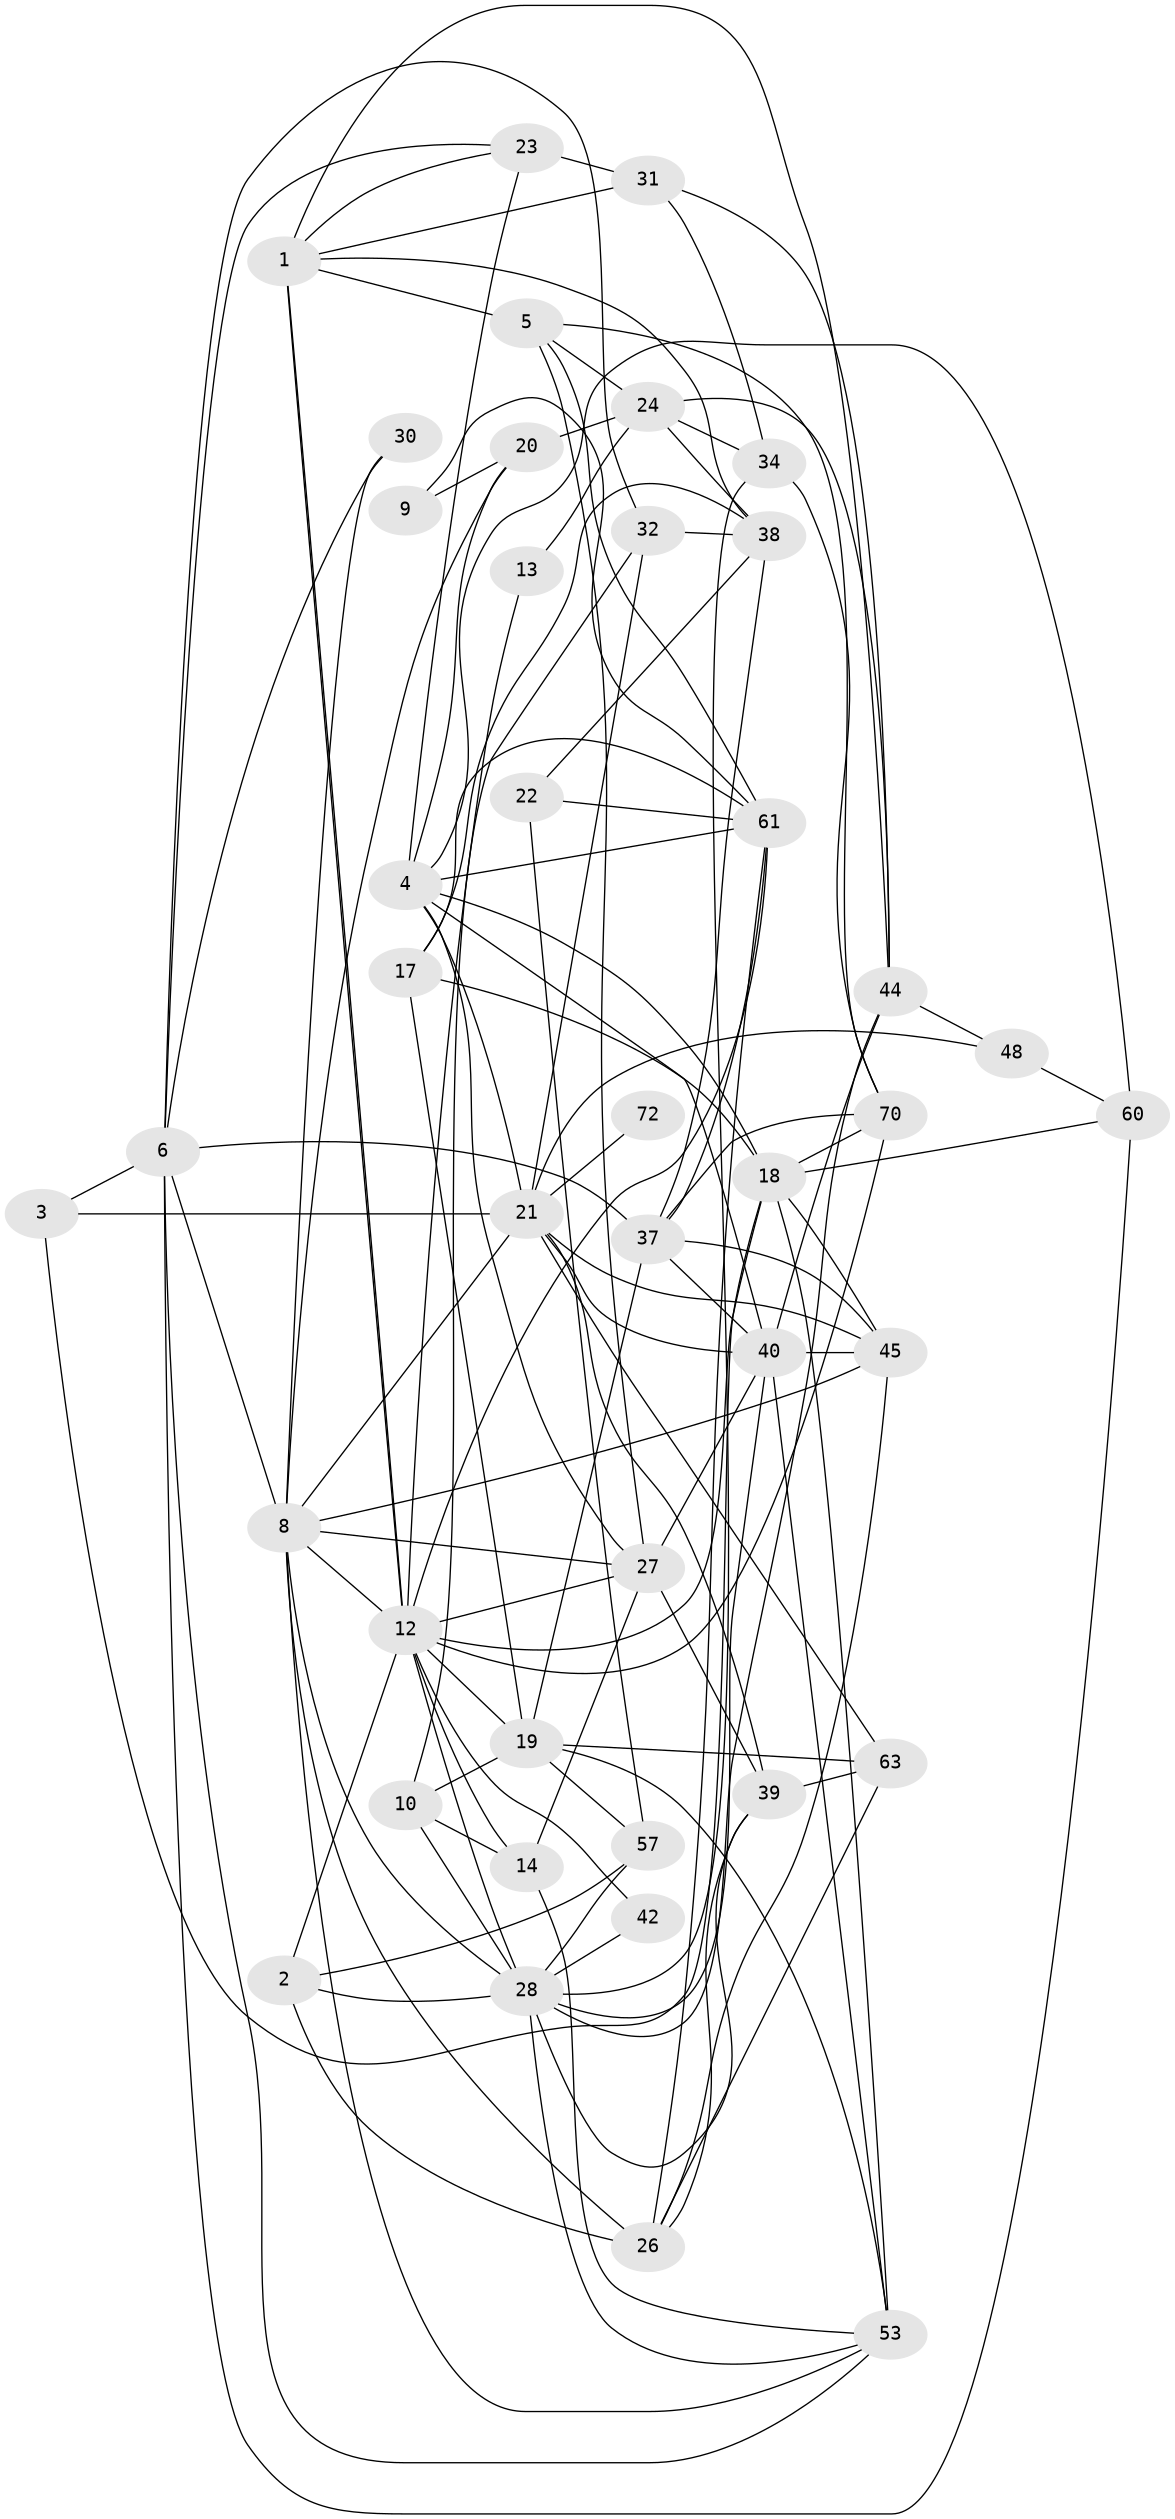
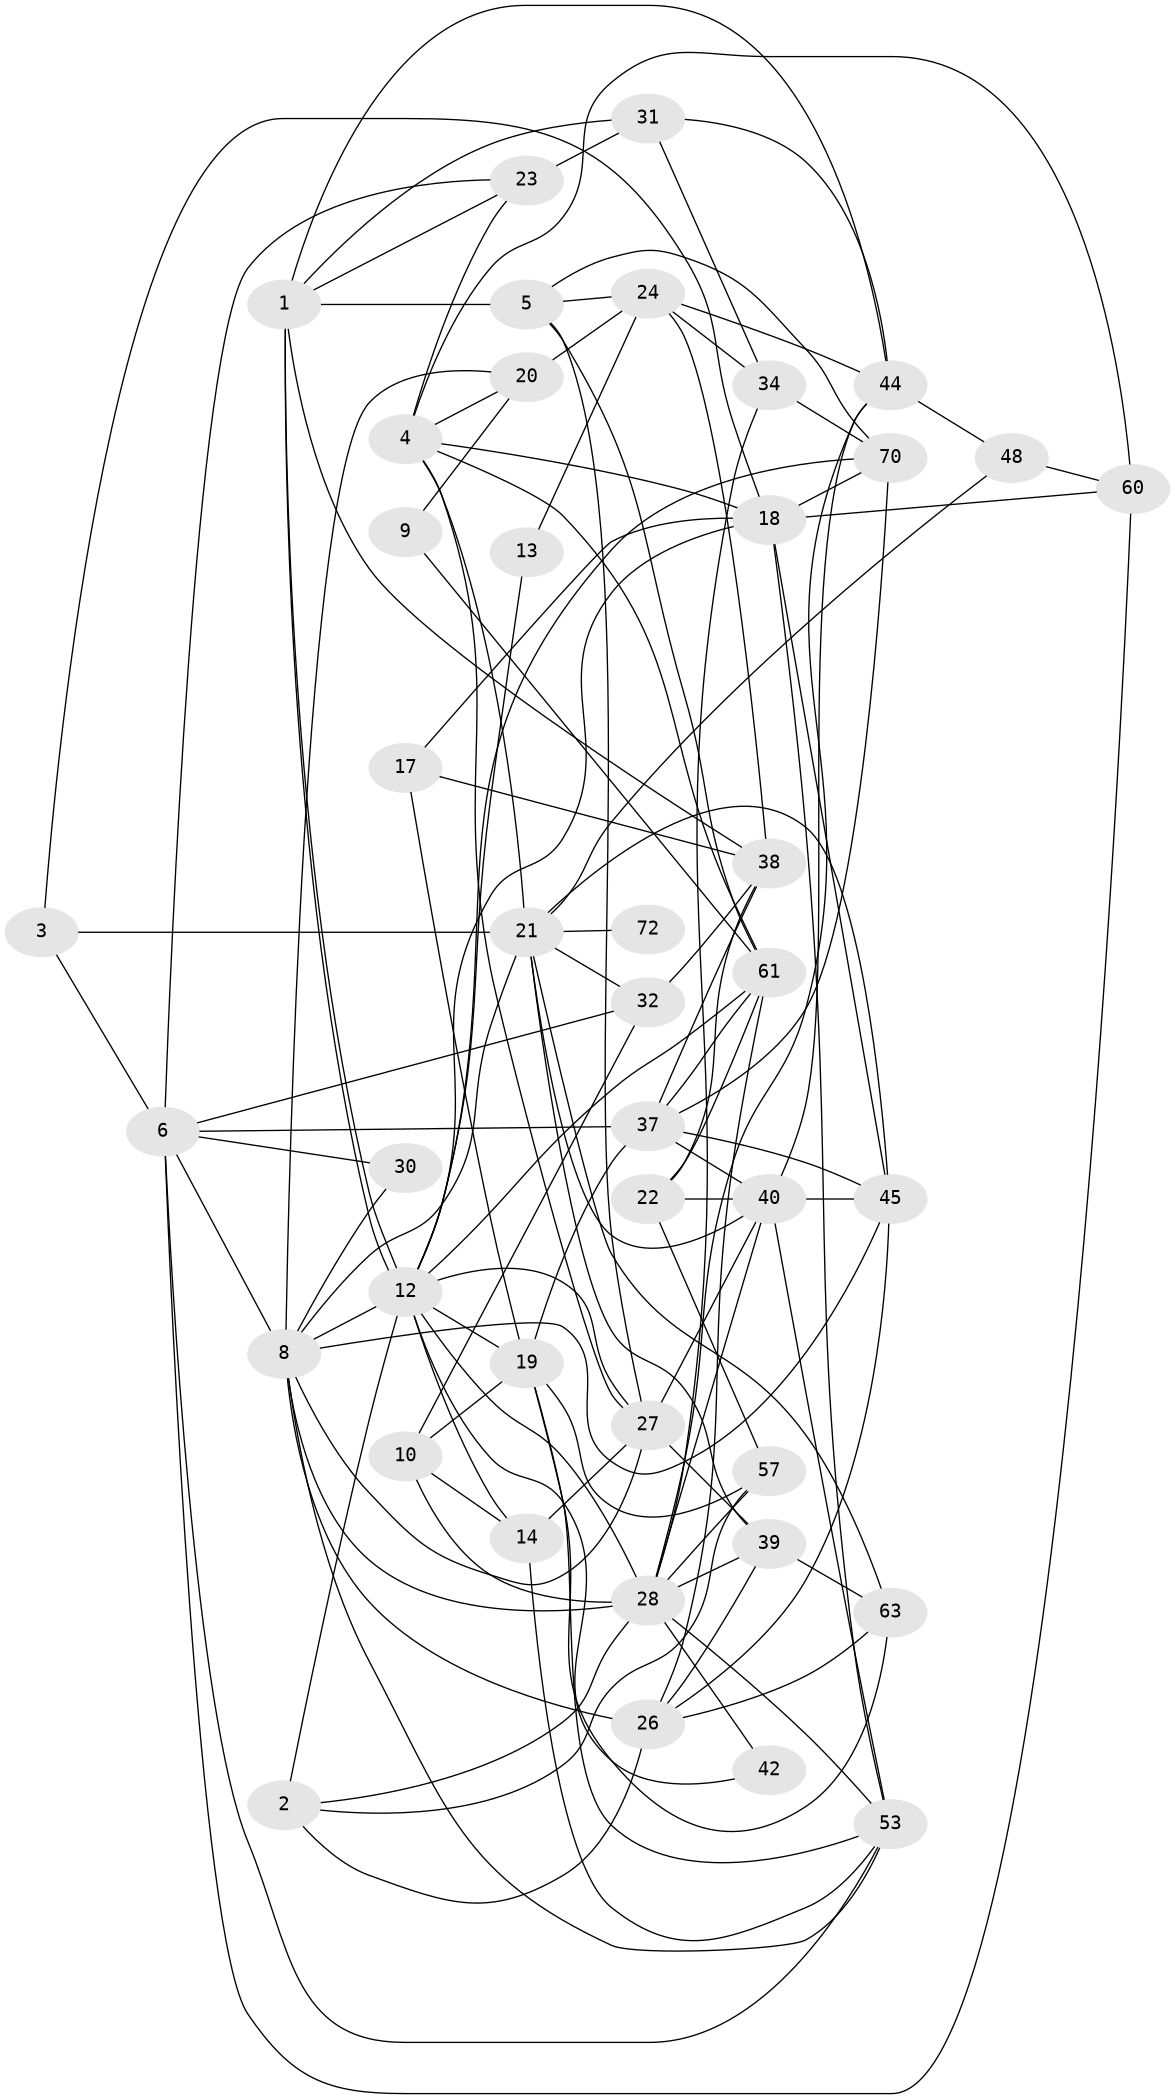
edge "61" -- "17": removed
edge "4" -- "40": now "22" -- "40"
